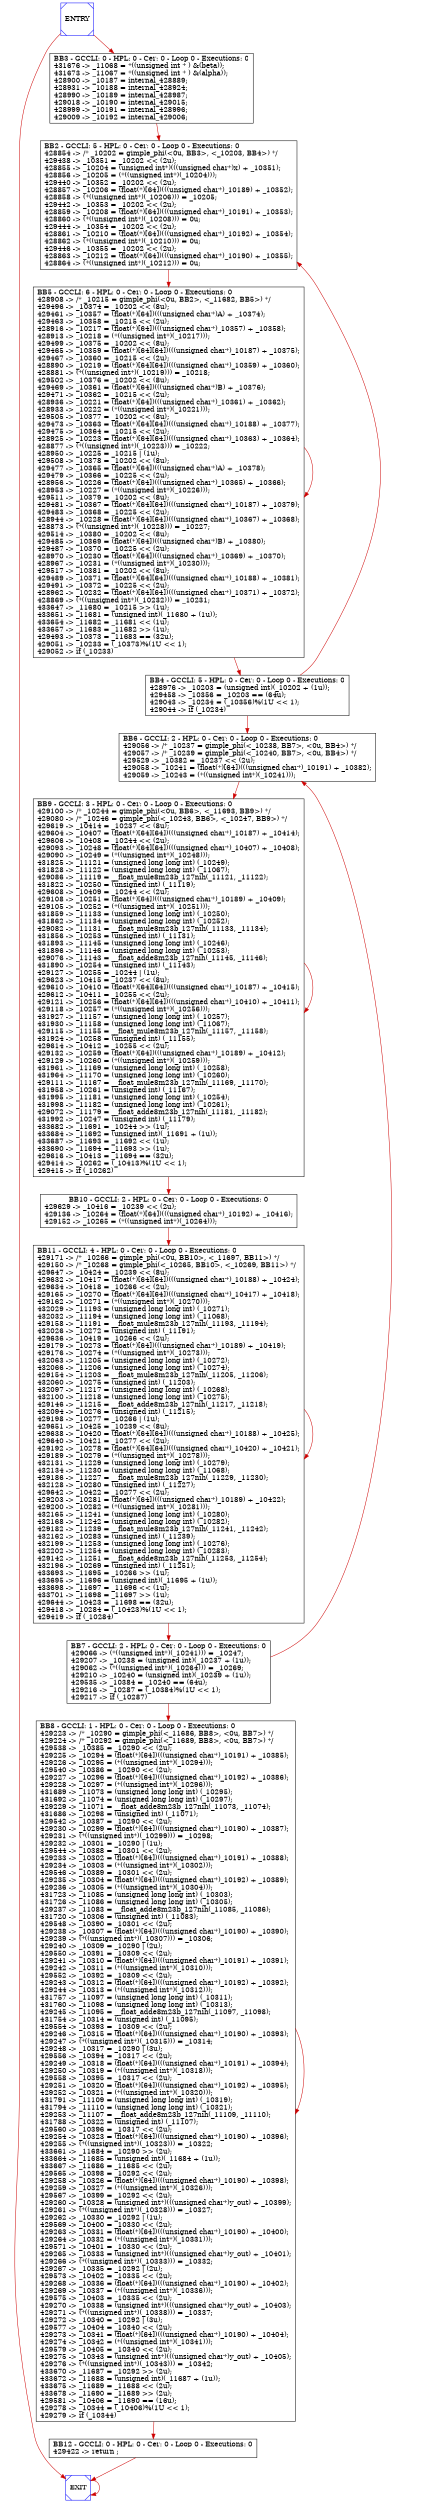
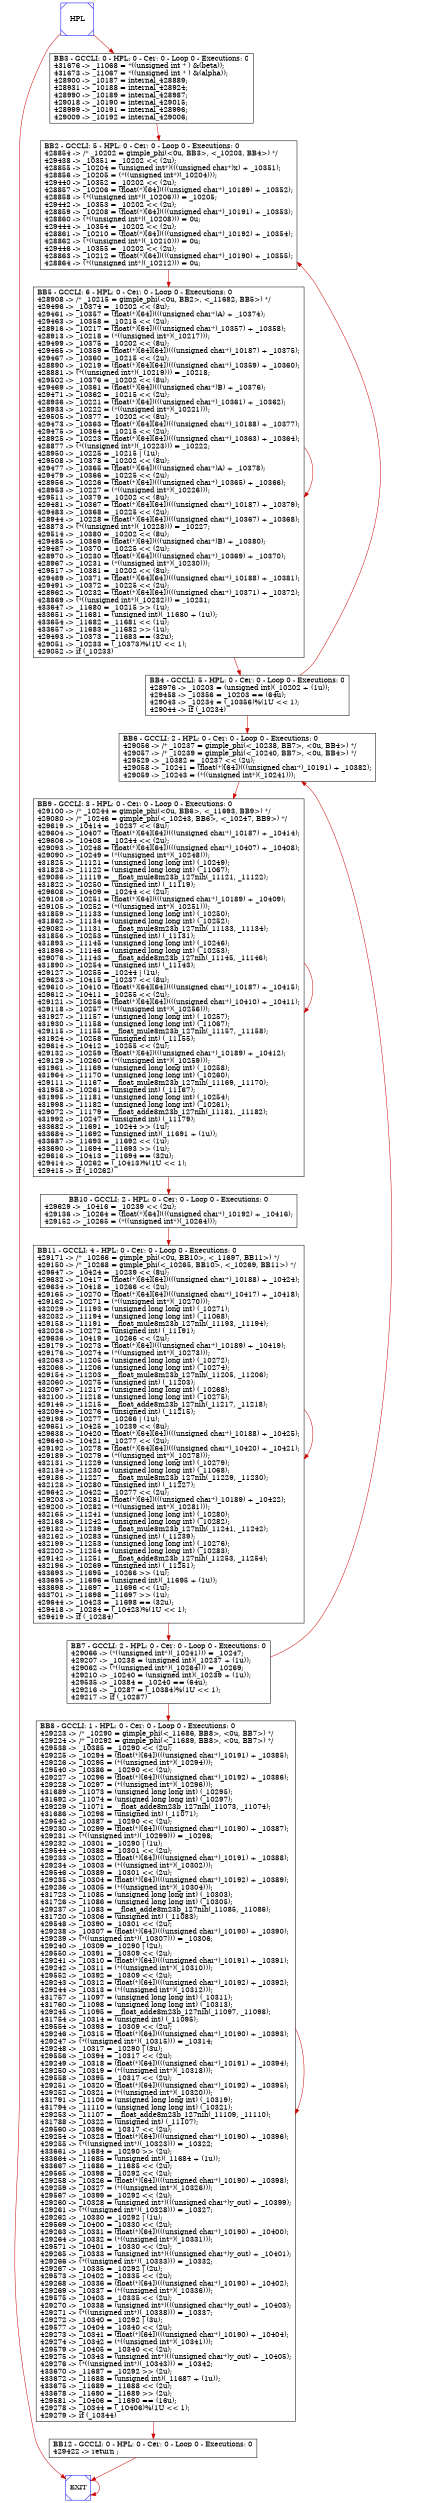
node "ENTRY": label "ENTRY" -> "HPL"
